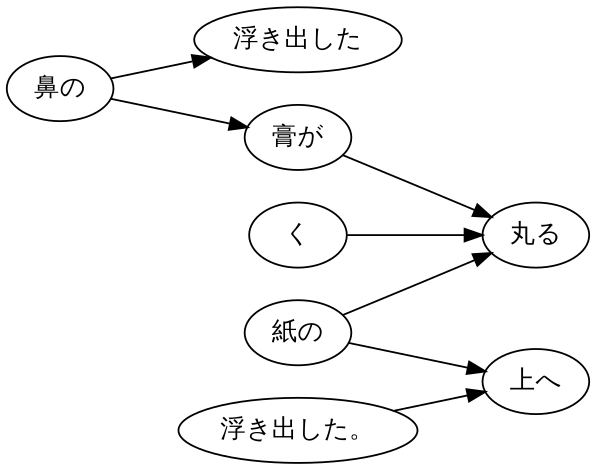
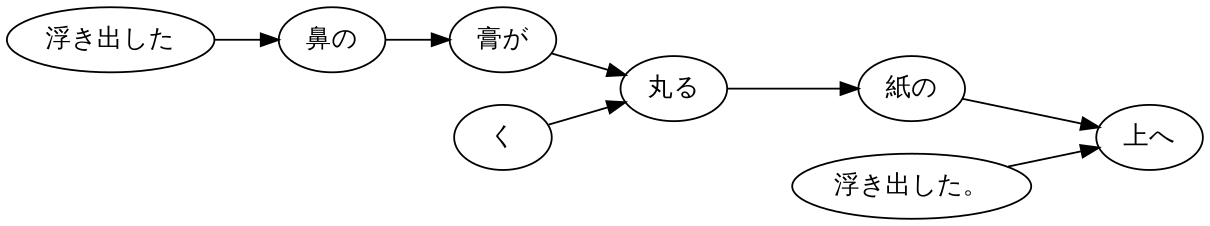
edge "鼻の" -> "浮き出した": reversed
edge "紙の" -> "丸る": reversed
